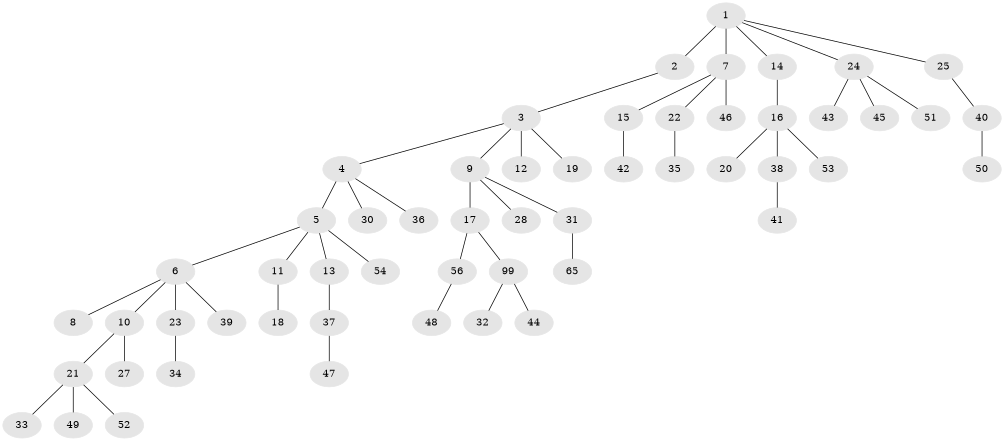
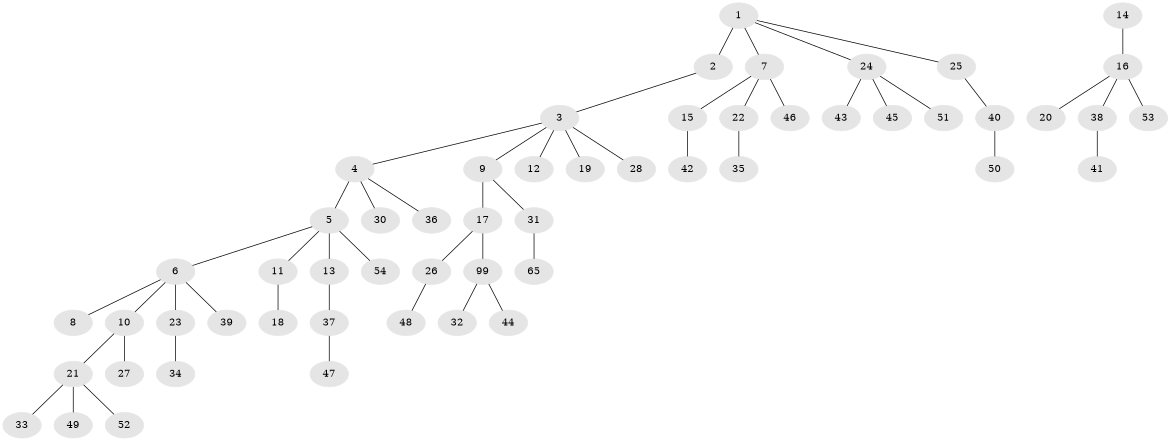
edge "1" -- "14": removed
edge "9" -- "28": now "3" -- "28"
node "56": label "56" -> "26"
